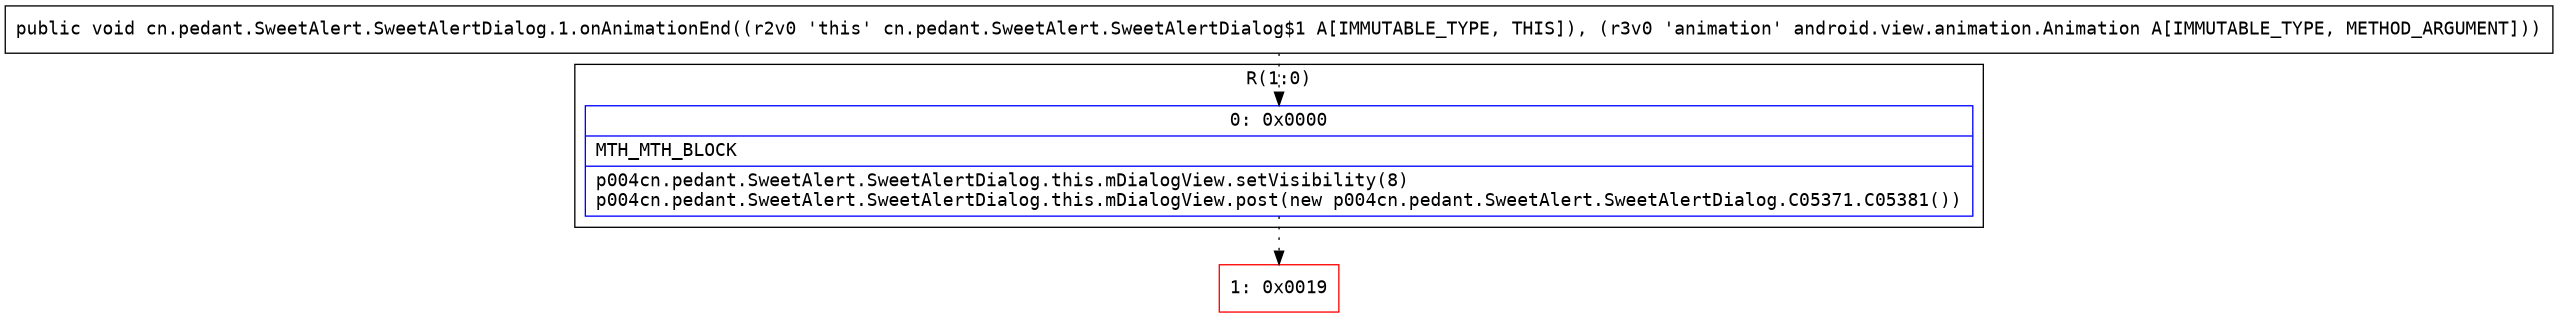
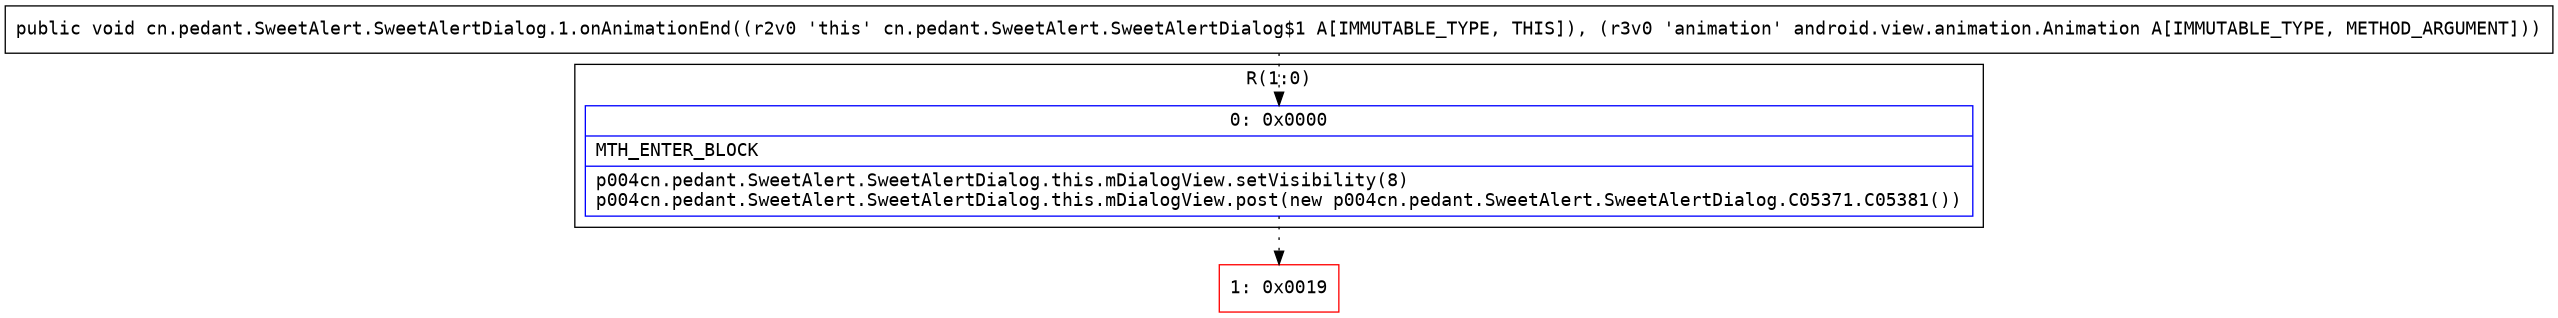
node "0: 0x0000": text "MTH_MTH_BLOCK" -> "MTH_ENTER_BLOCK"
